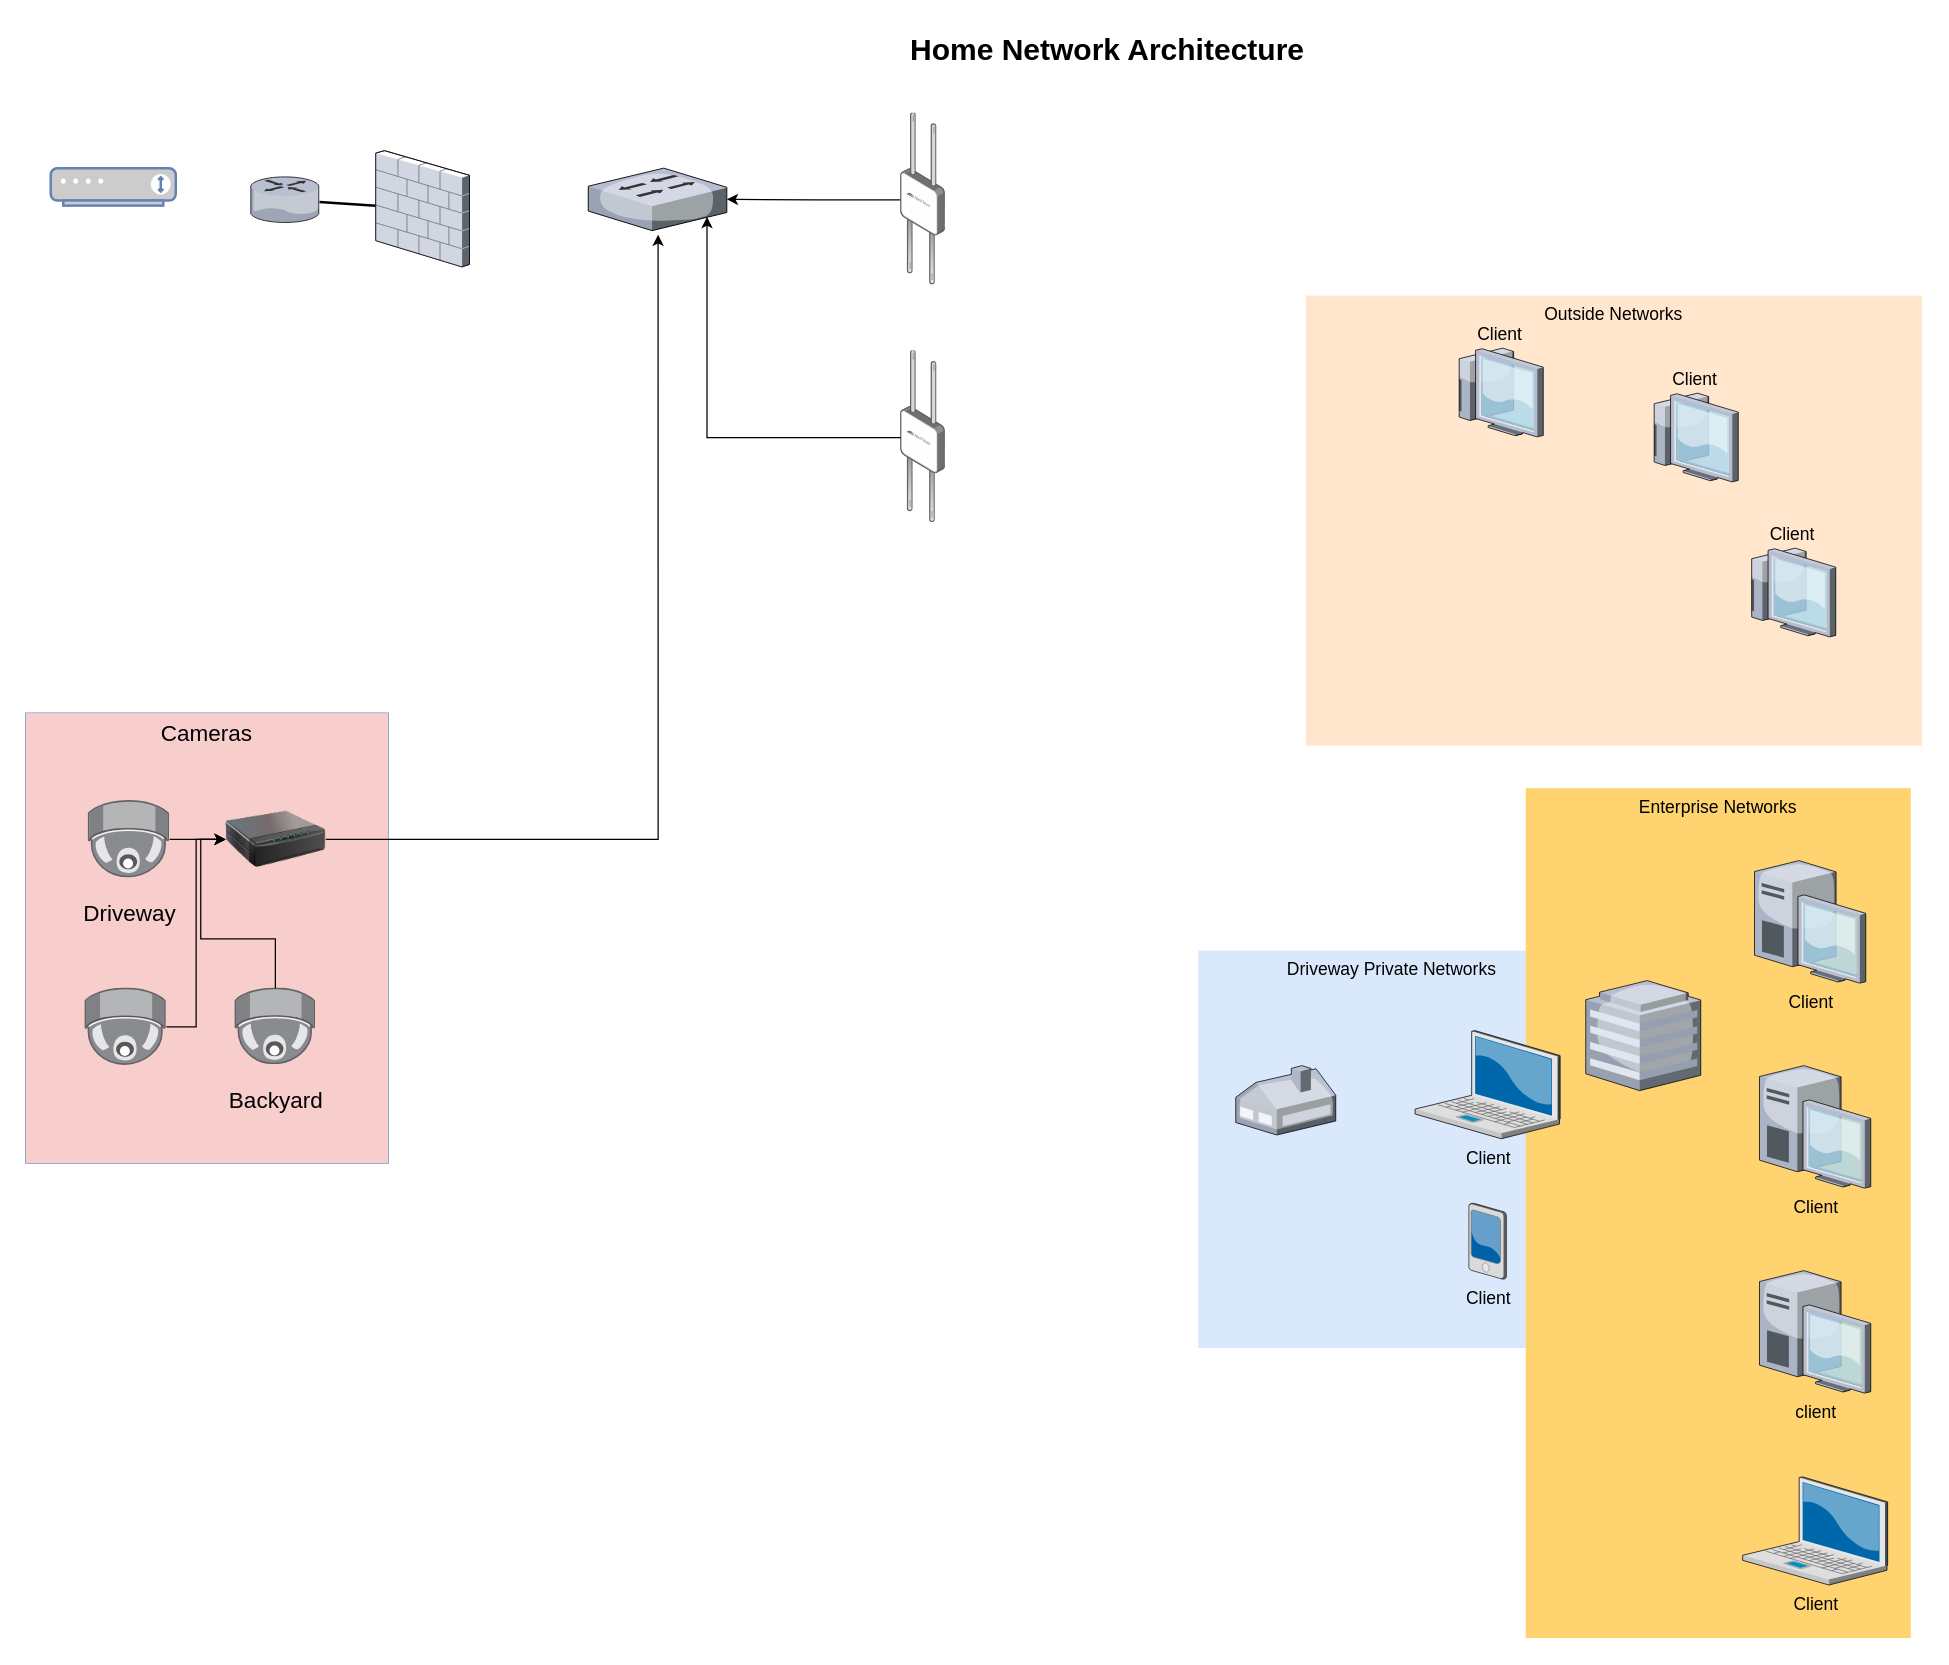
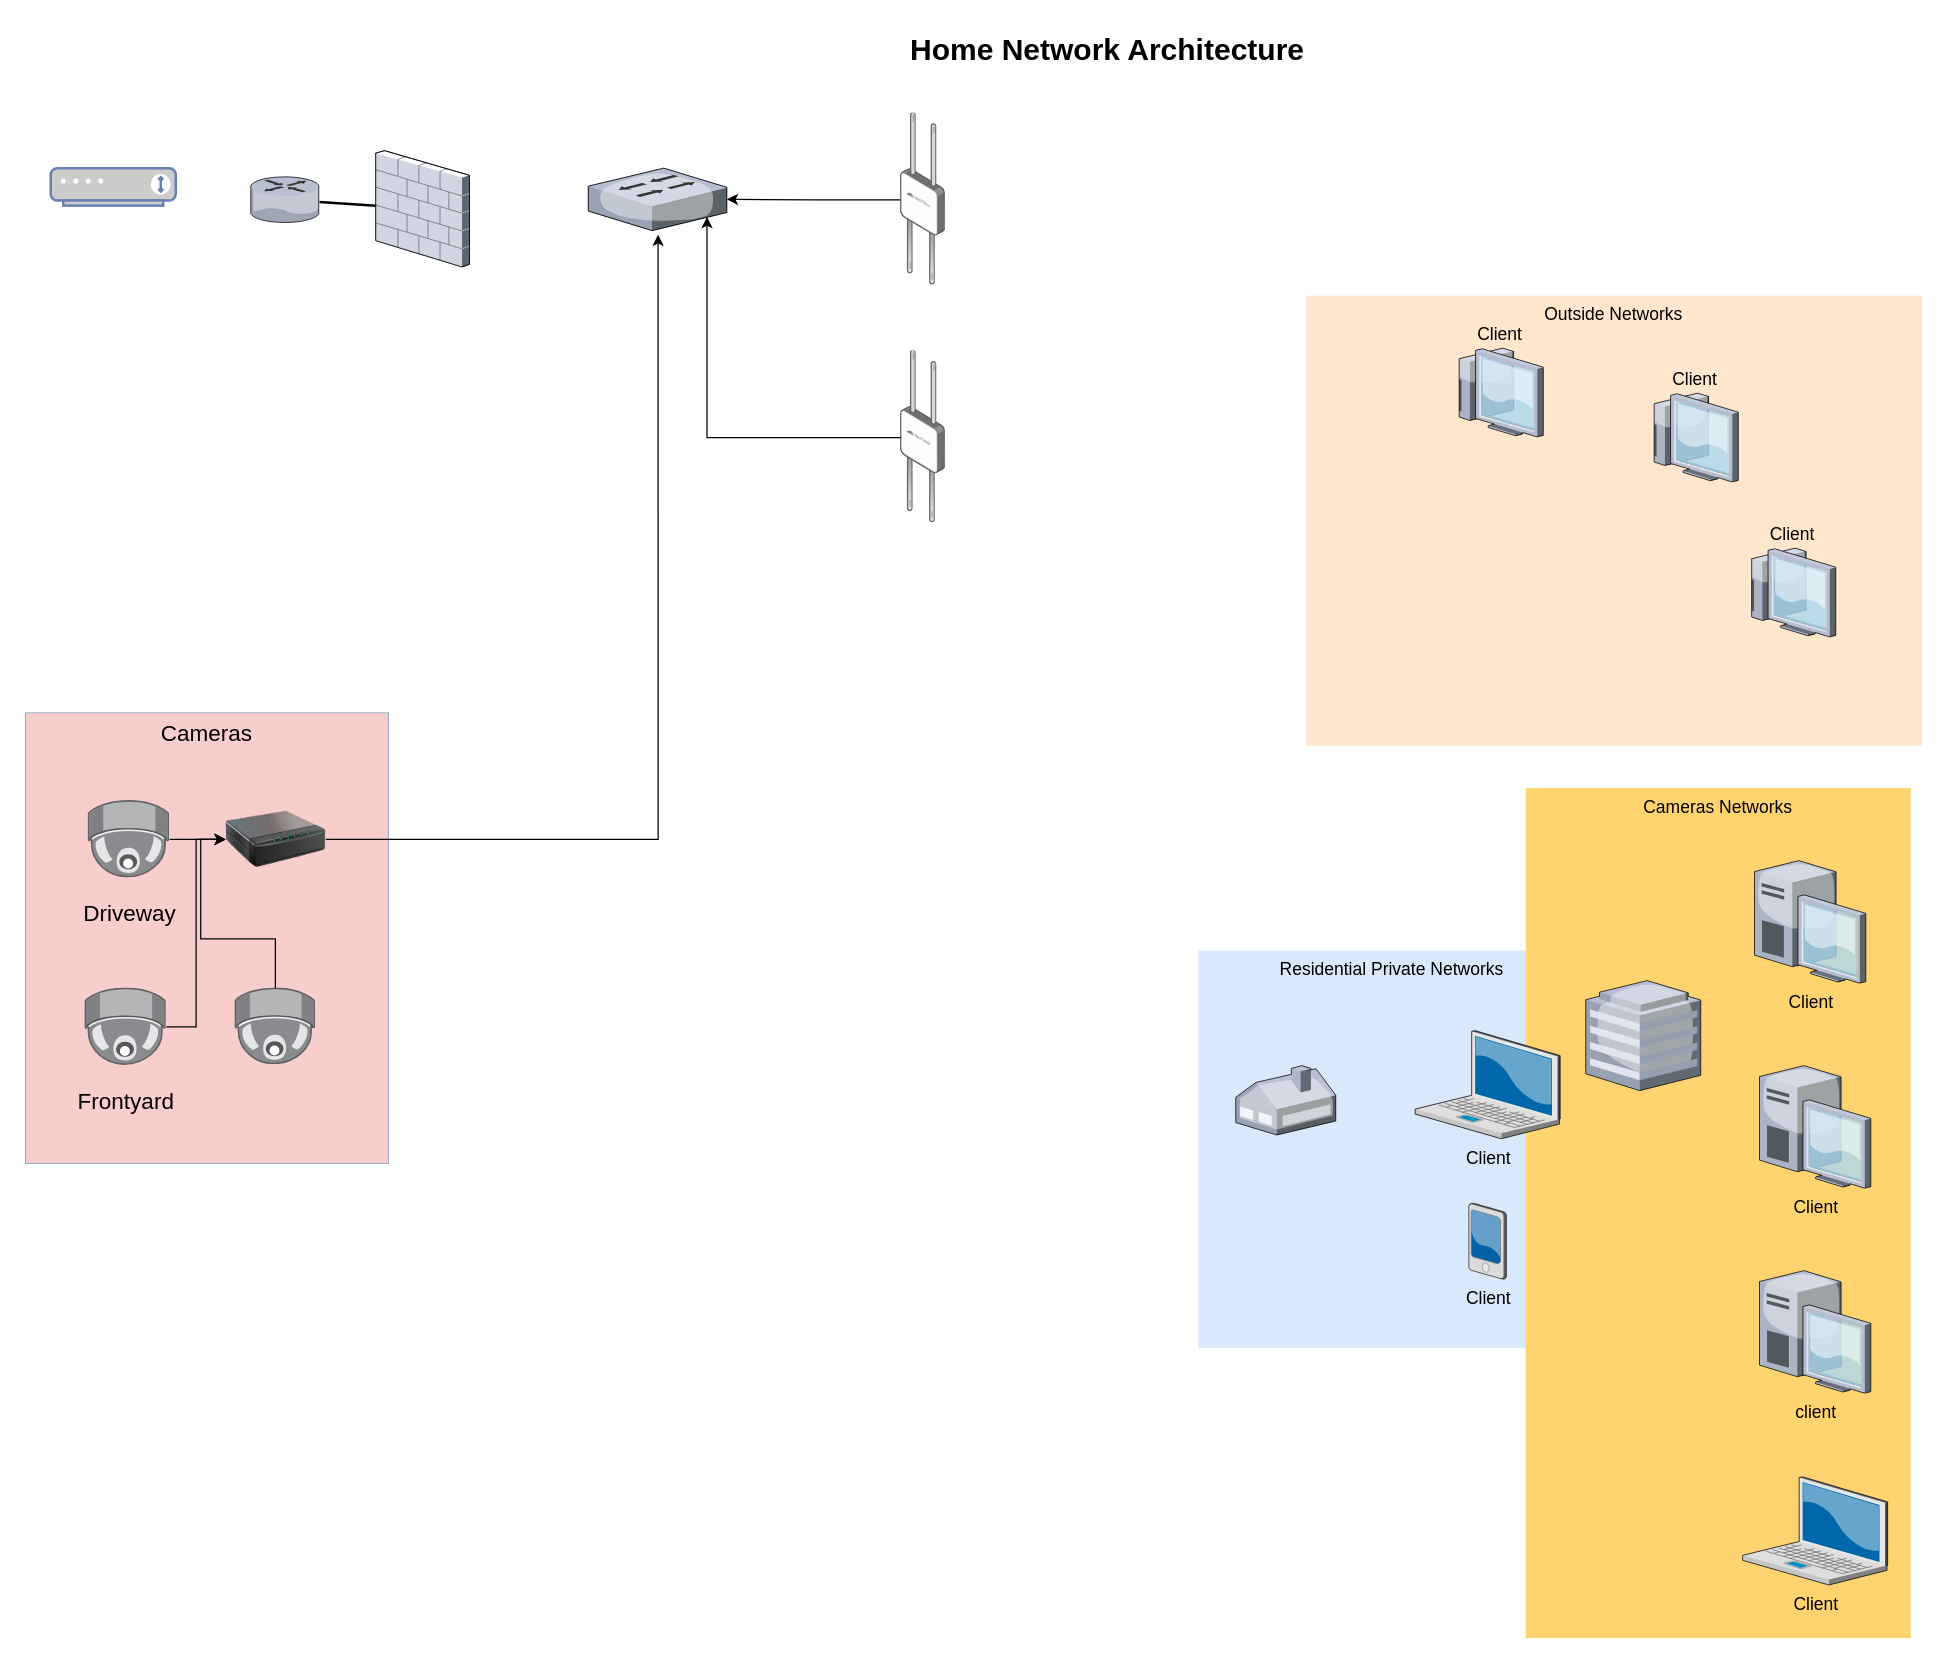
node "Enterprise Networks": label "Enterprise Networks" -> "Cameras Networks"
node "Driveway Private Networks": label "Driveway Private Networks" -> "Residential Private Networks"
node "Backyard": removed
node "Frontyard": added
